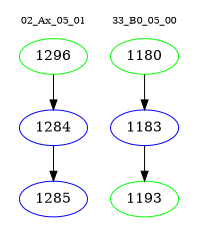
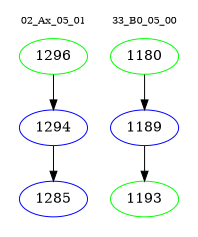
node "1284": label "1284" -> "1294"
node "1183": label "1183" -> "1189"
